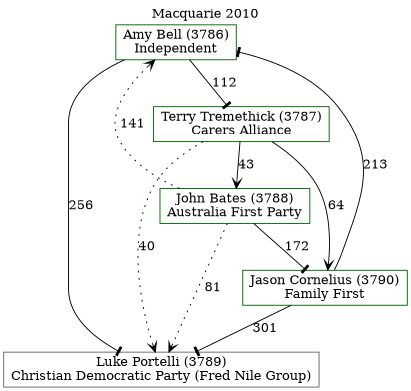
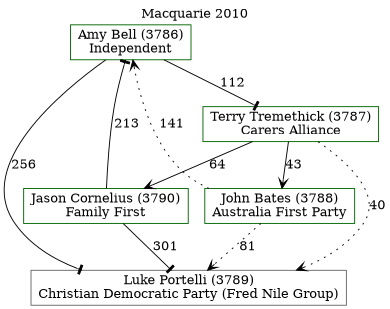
edge "John Bates (3788) Australia First Party" -> "Jason Cornelius (3790) Family First": removed, label "172"
